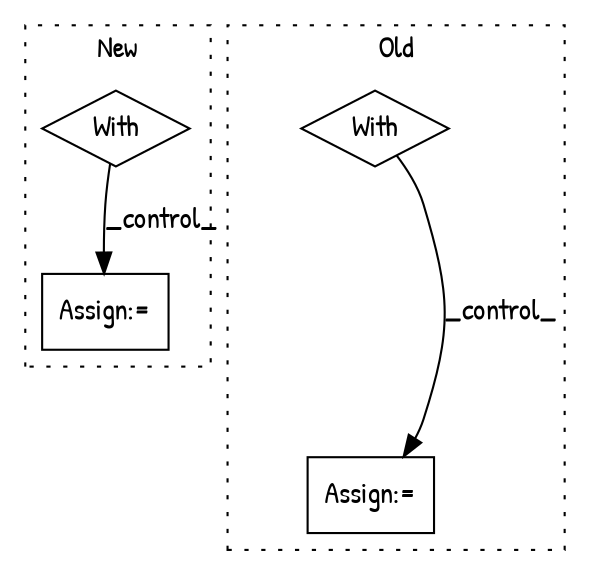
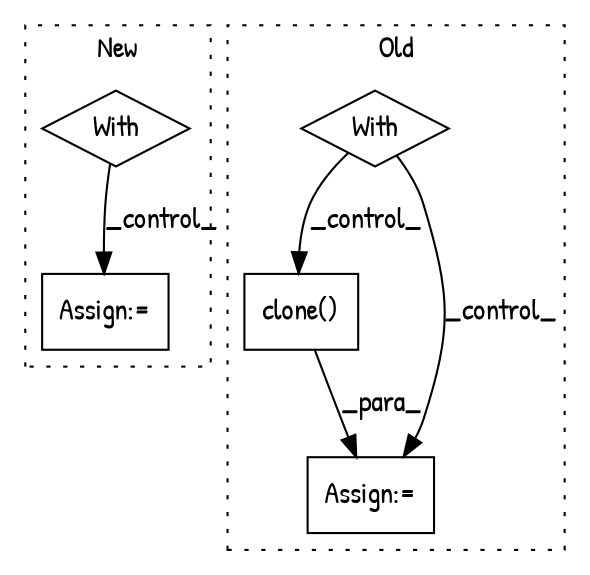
node "clone()": added
